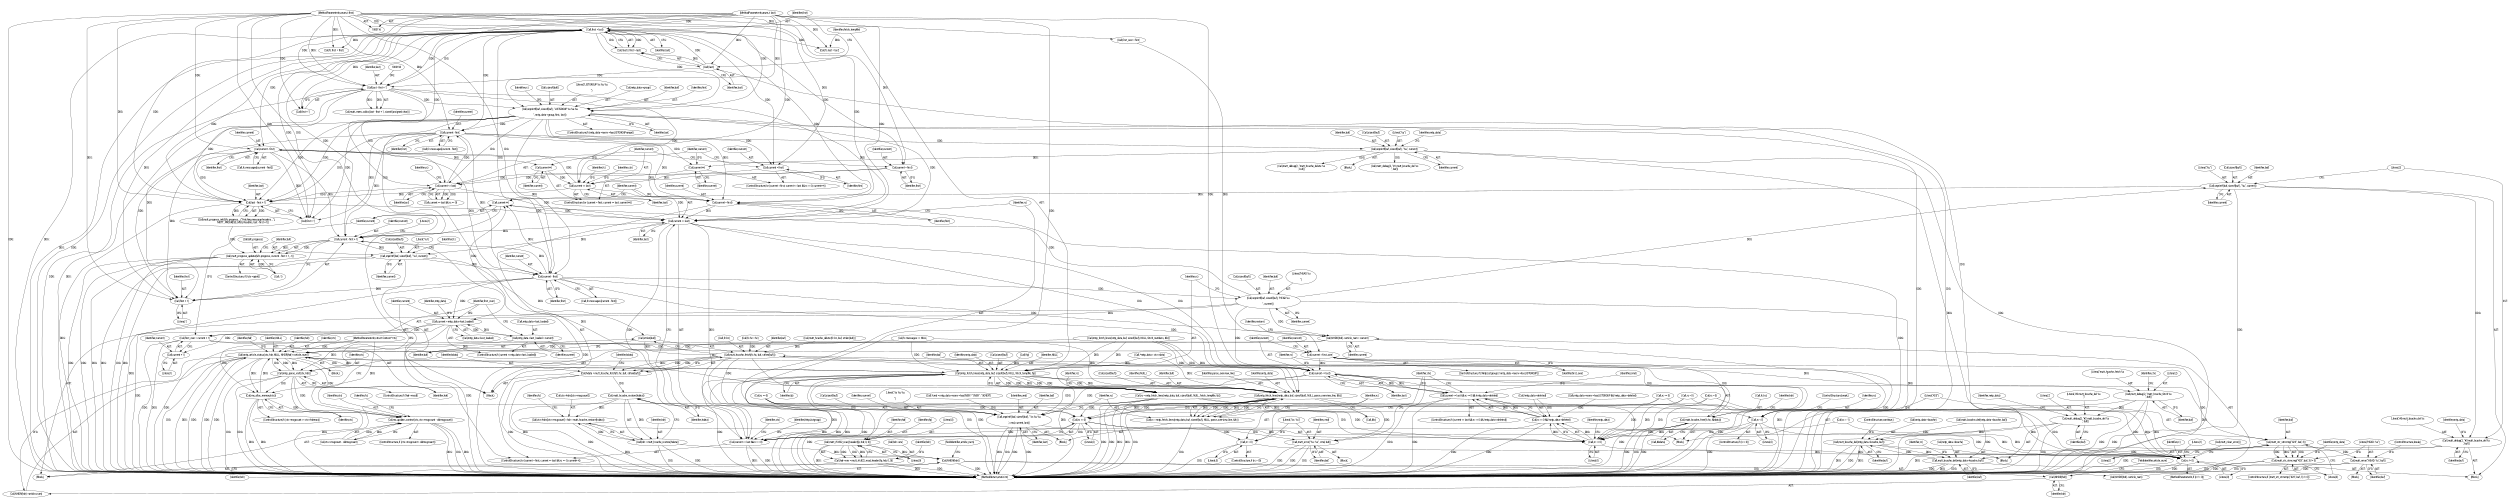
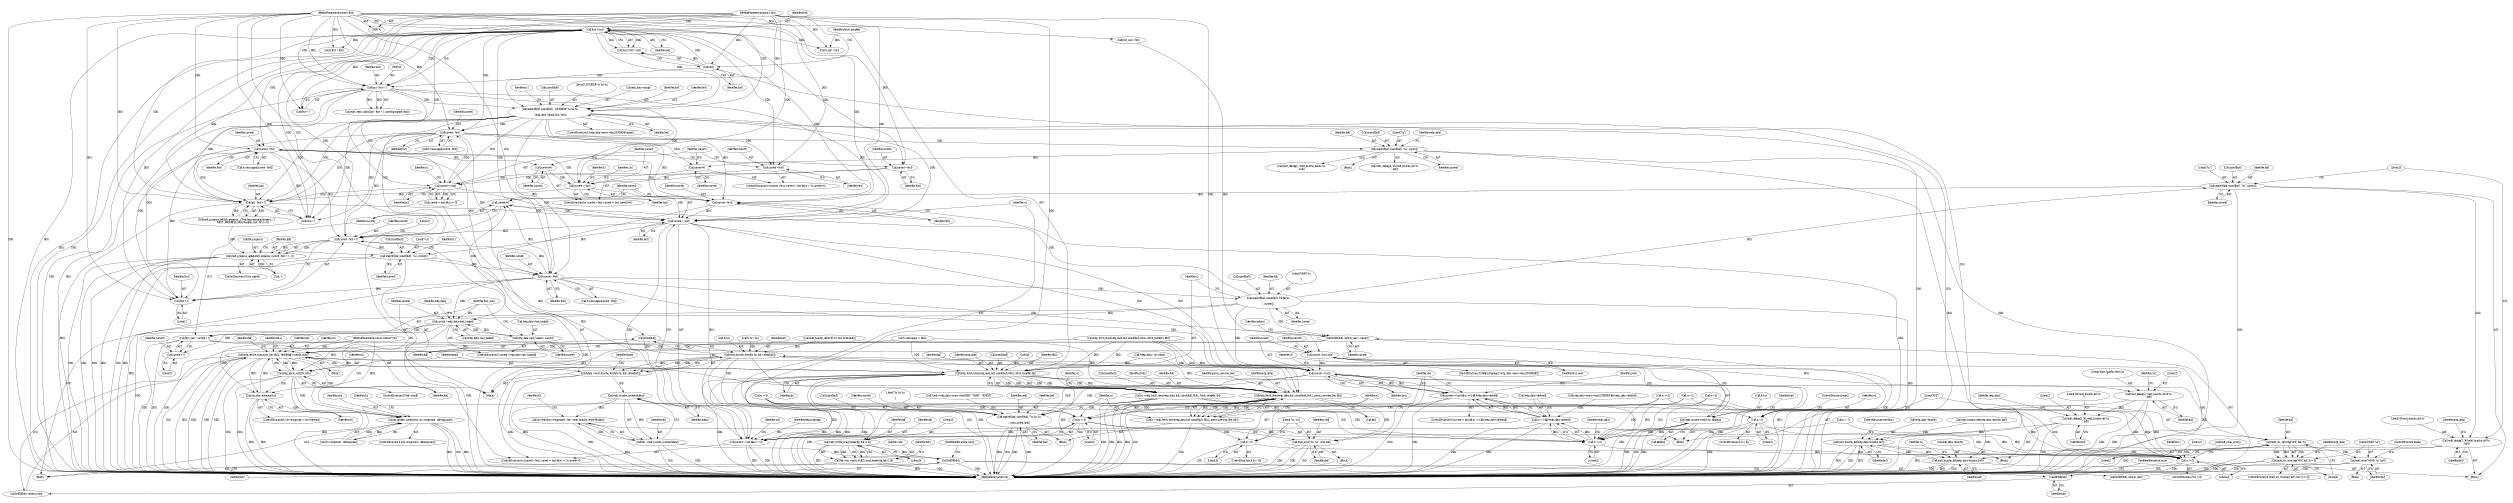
node "(Call,ctx->hdrs[ctx->msgcount])": removed
node "(MethodParameterIn,if (rc != 0))": label "(MethodParameterIn,if (rc != 0))" -> "(ControlStructure,if (rc != 0))"
